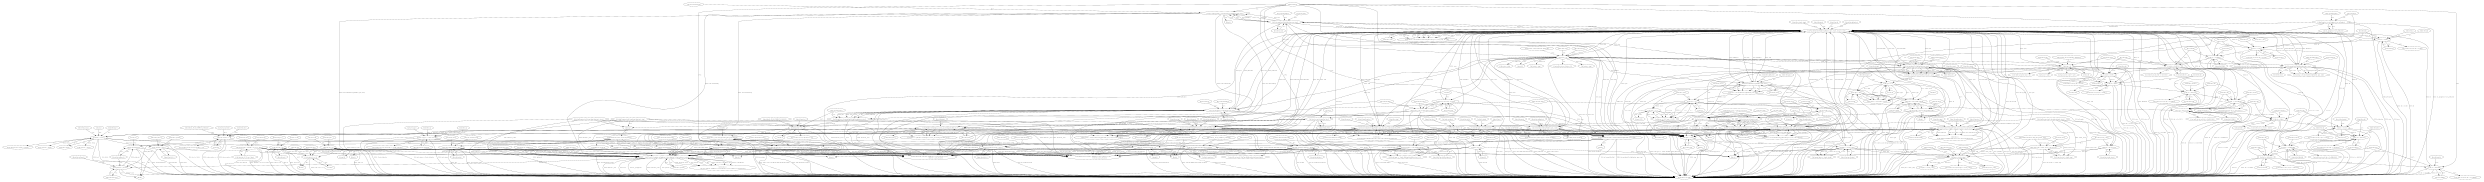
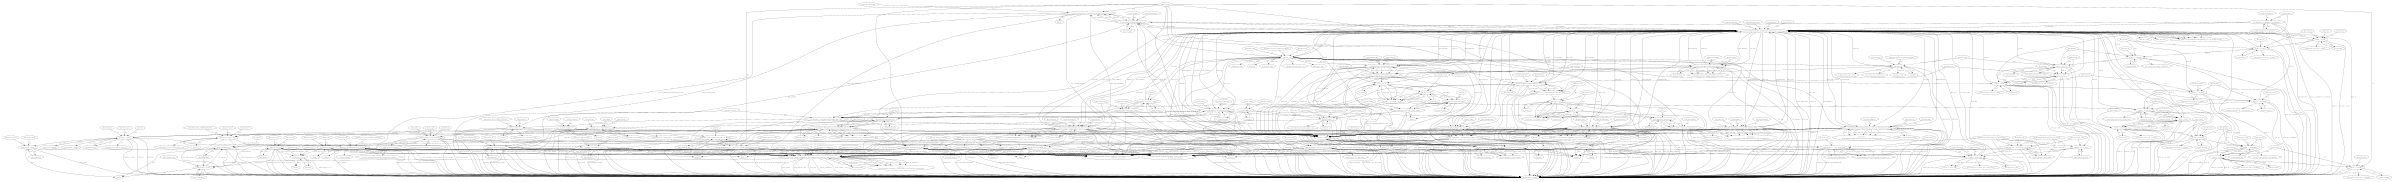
node "(Literal,0x136E)": removed
edge "1000122" -> "(MethodParameterIn,Track*& pResult)": reversed
